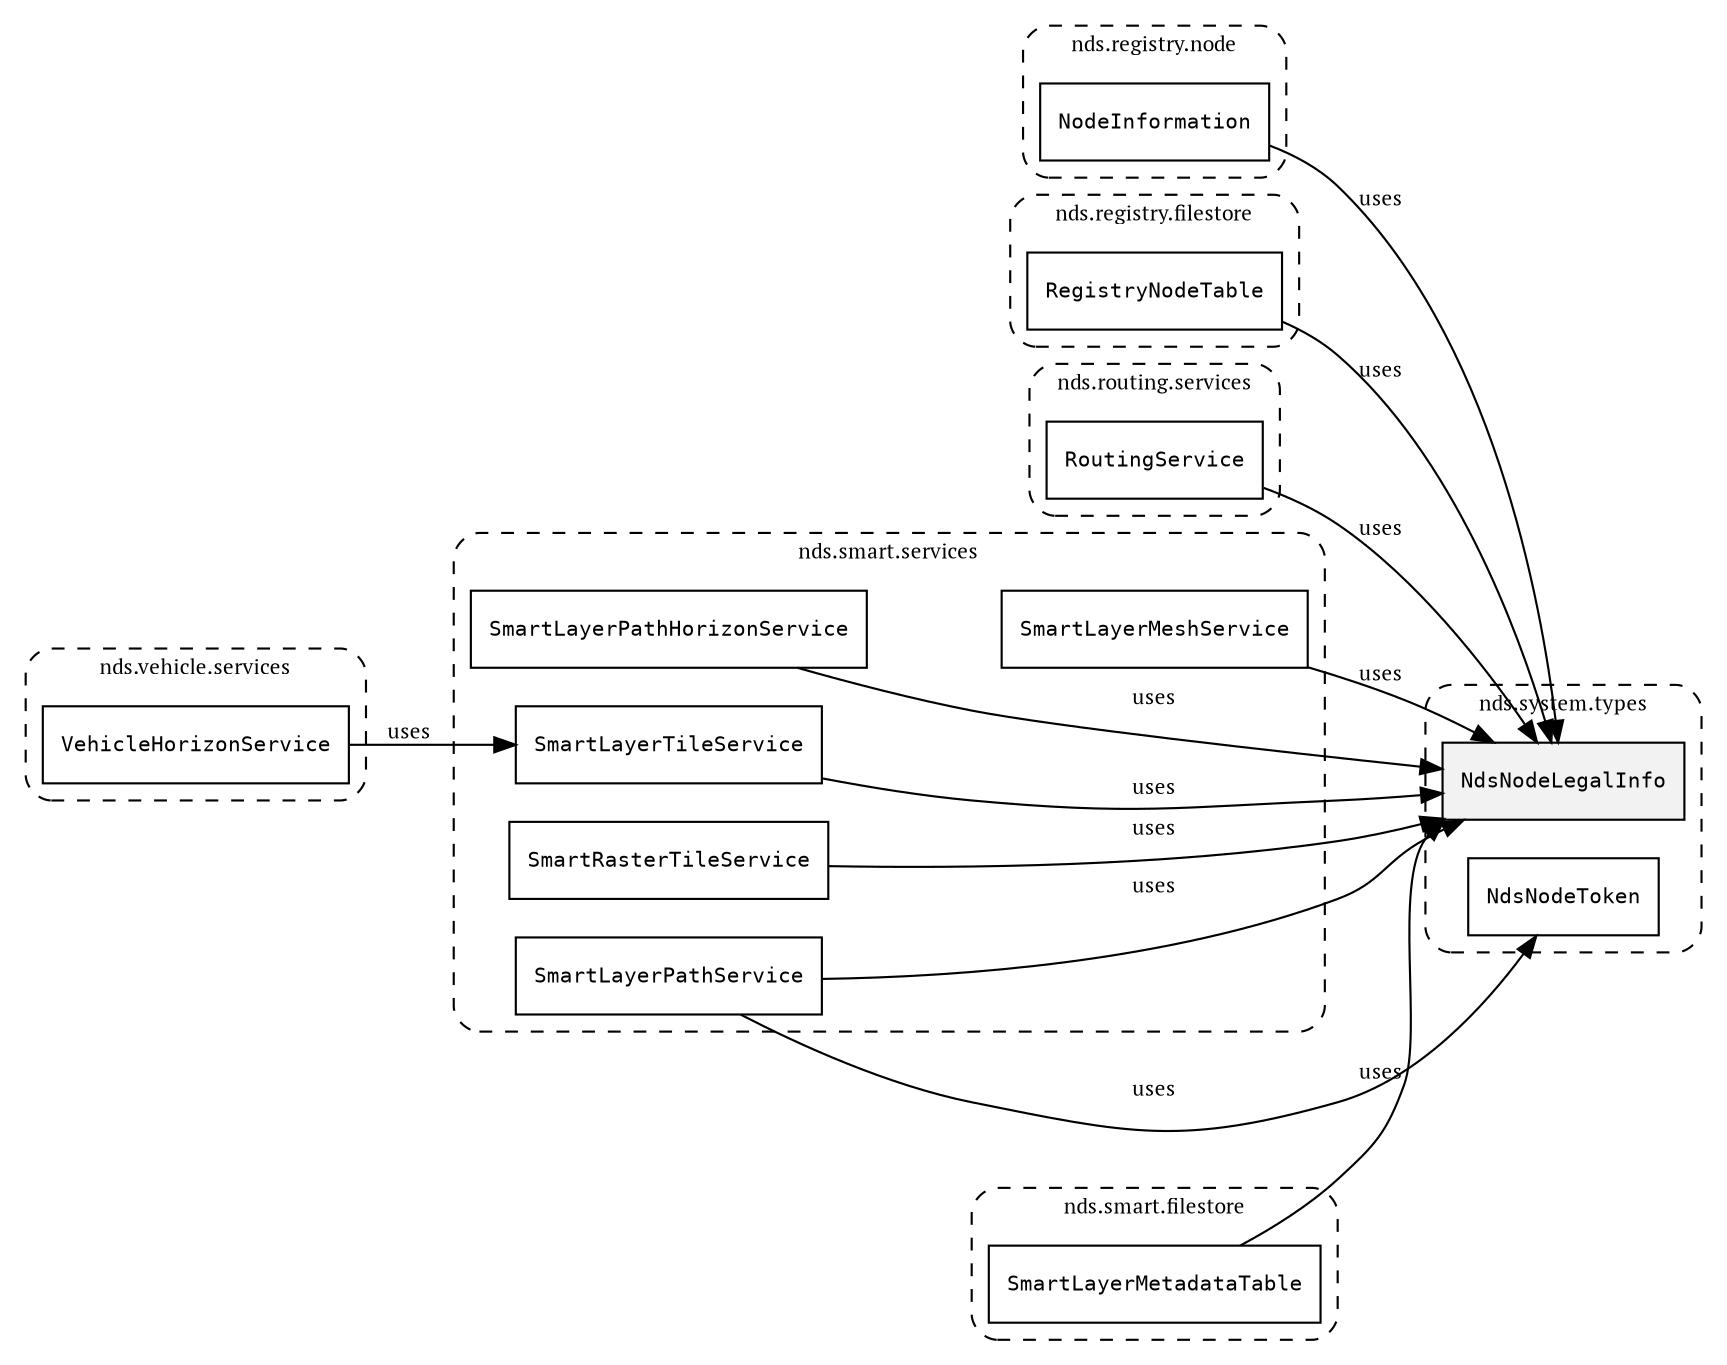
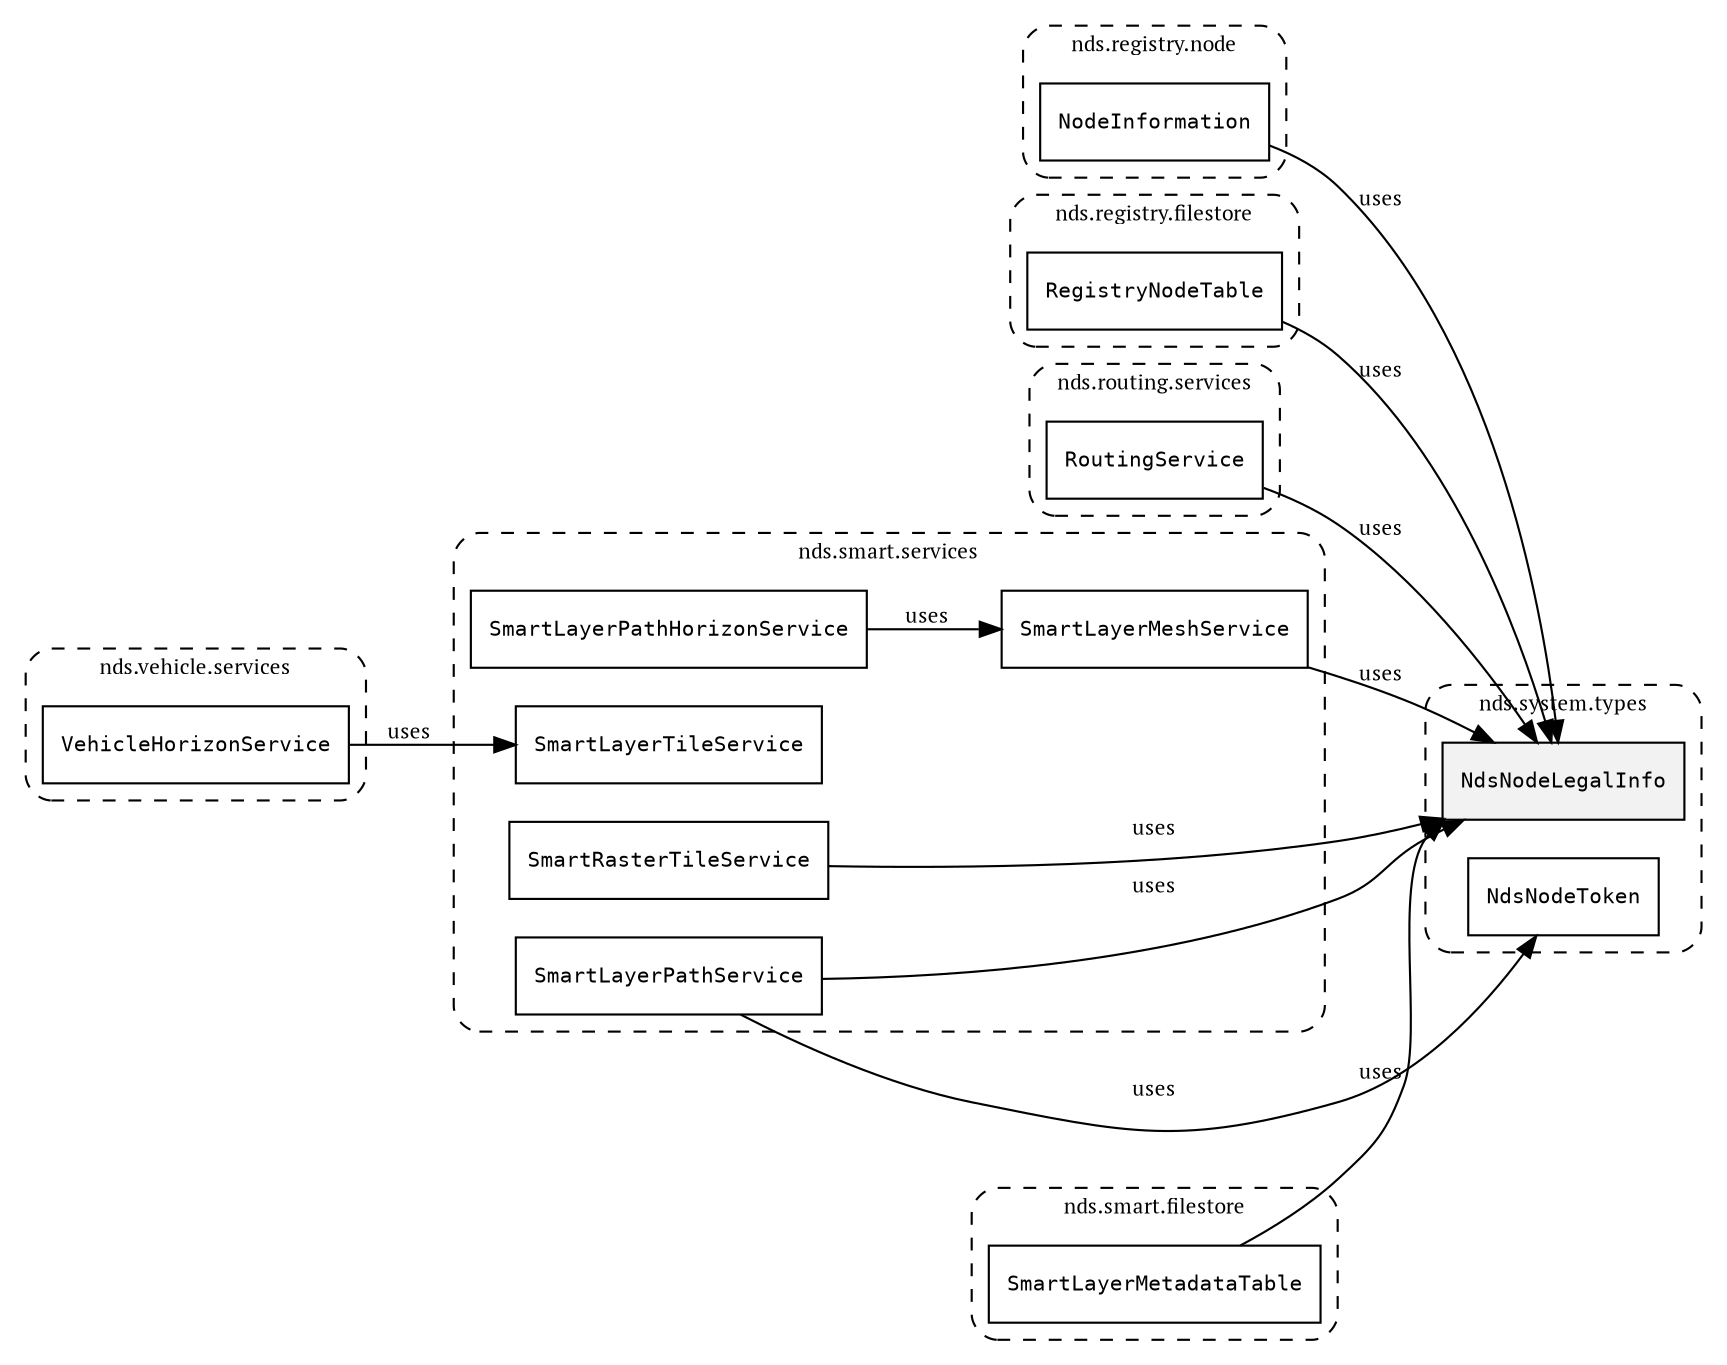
edge "SmartLayerPathHorizonService" -> "NdsNodeLegalInfo": now "SmartLayerPathHorizonService" -> "SmartLayerMeshService"
edge "SmartLayerTileService" -> "NdsNodeLegalInfo": removed, label "uses"
